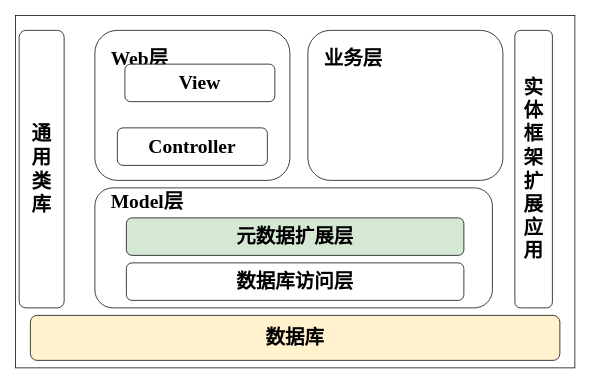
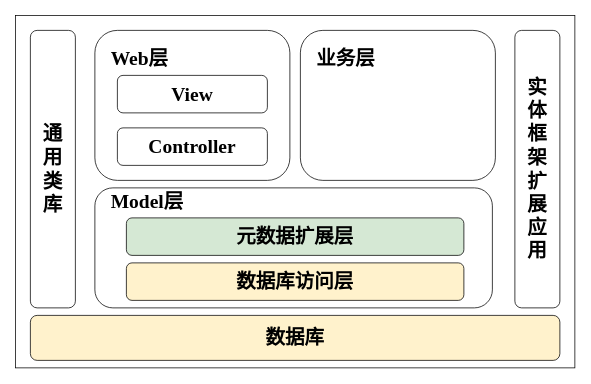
node "View": moved (200, 83) -> (192, 94)
node "业务层": moved (405, 105) -> (398, 105)
node "通 用 类 库": moved (42, 169) -> (53, 169)
node "实 体 框 架 扩 展 应 用": size 38x278 -> 45x278
node "数据库访问层": fillcolor #ffffff -> #fff2cc
